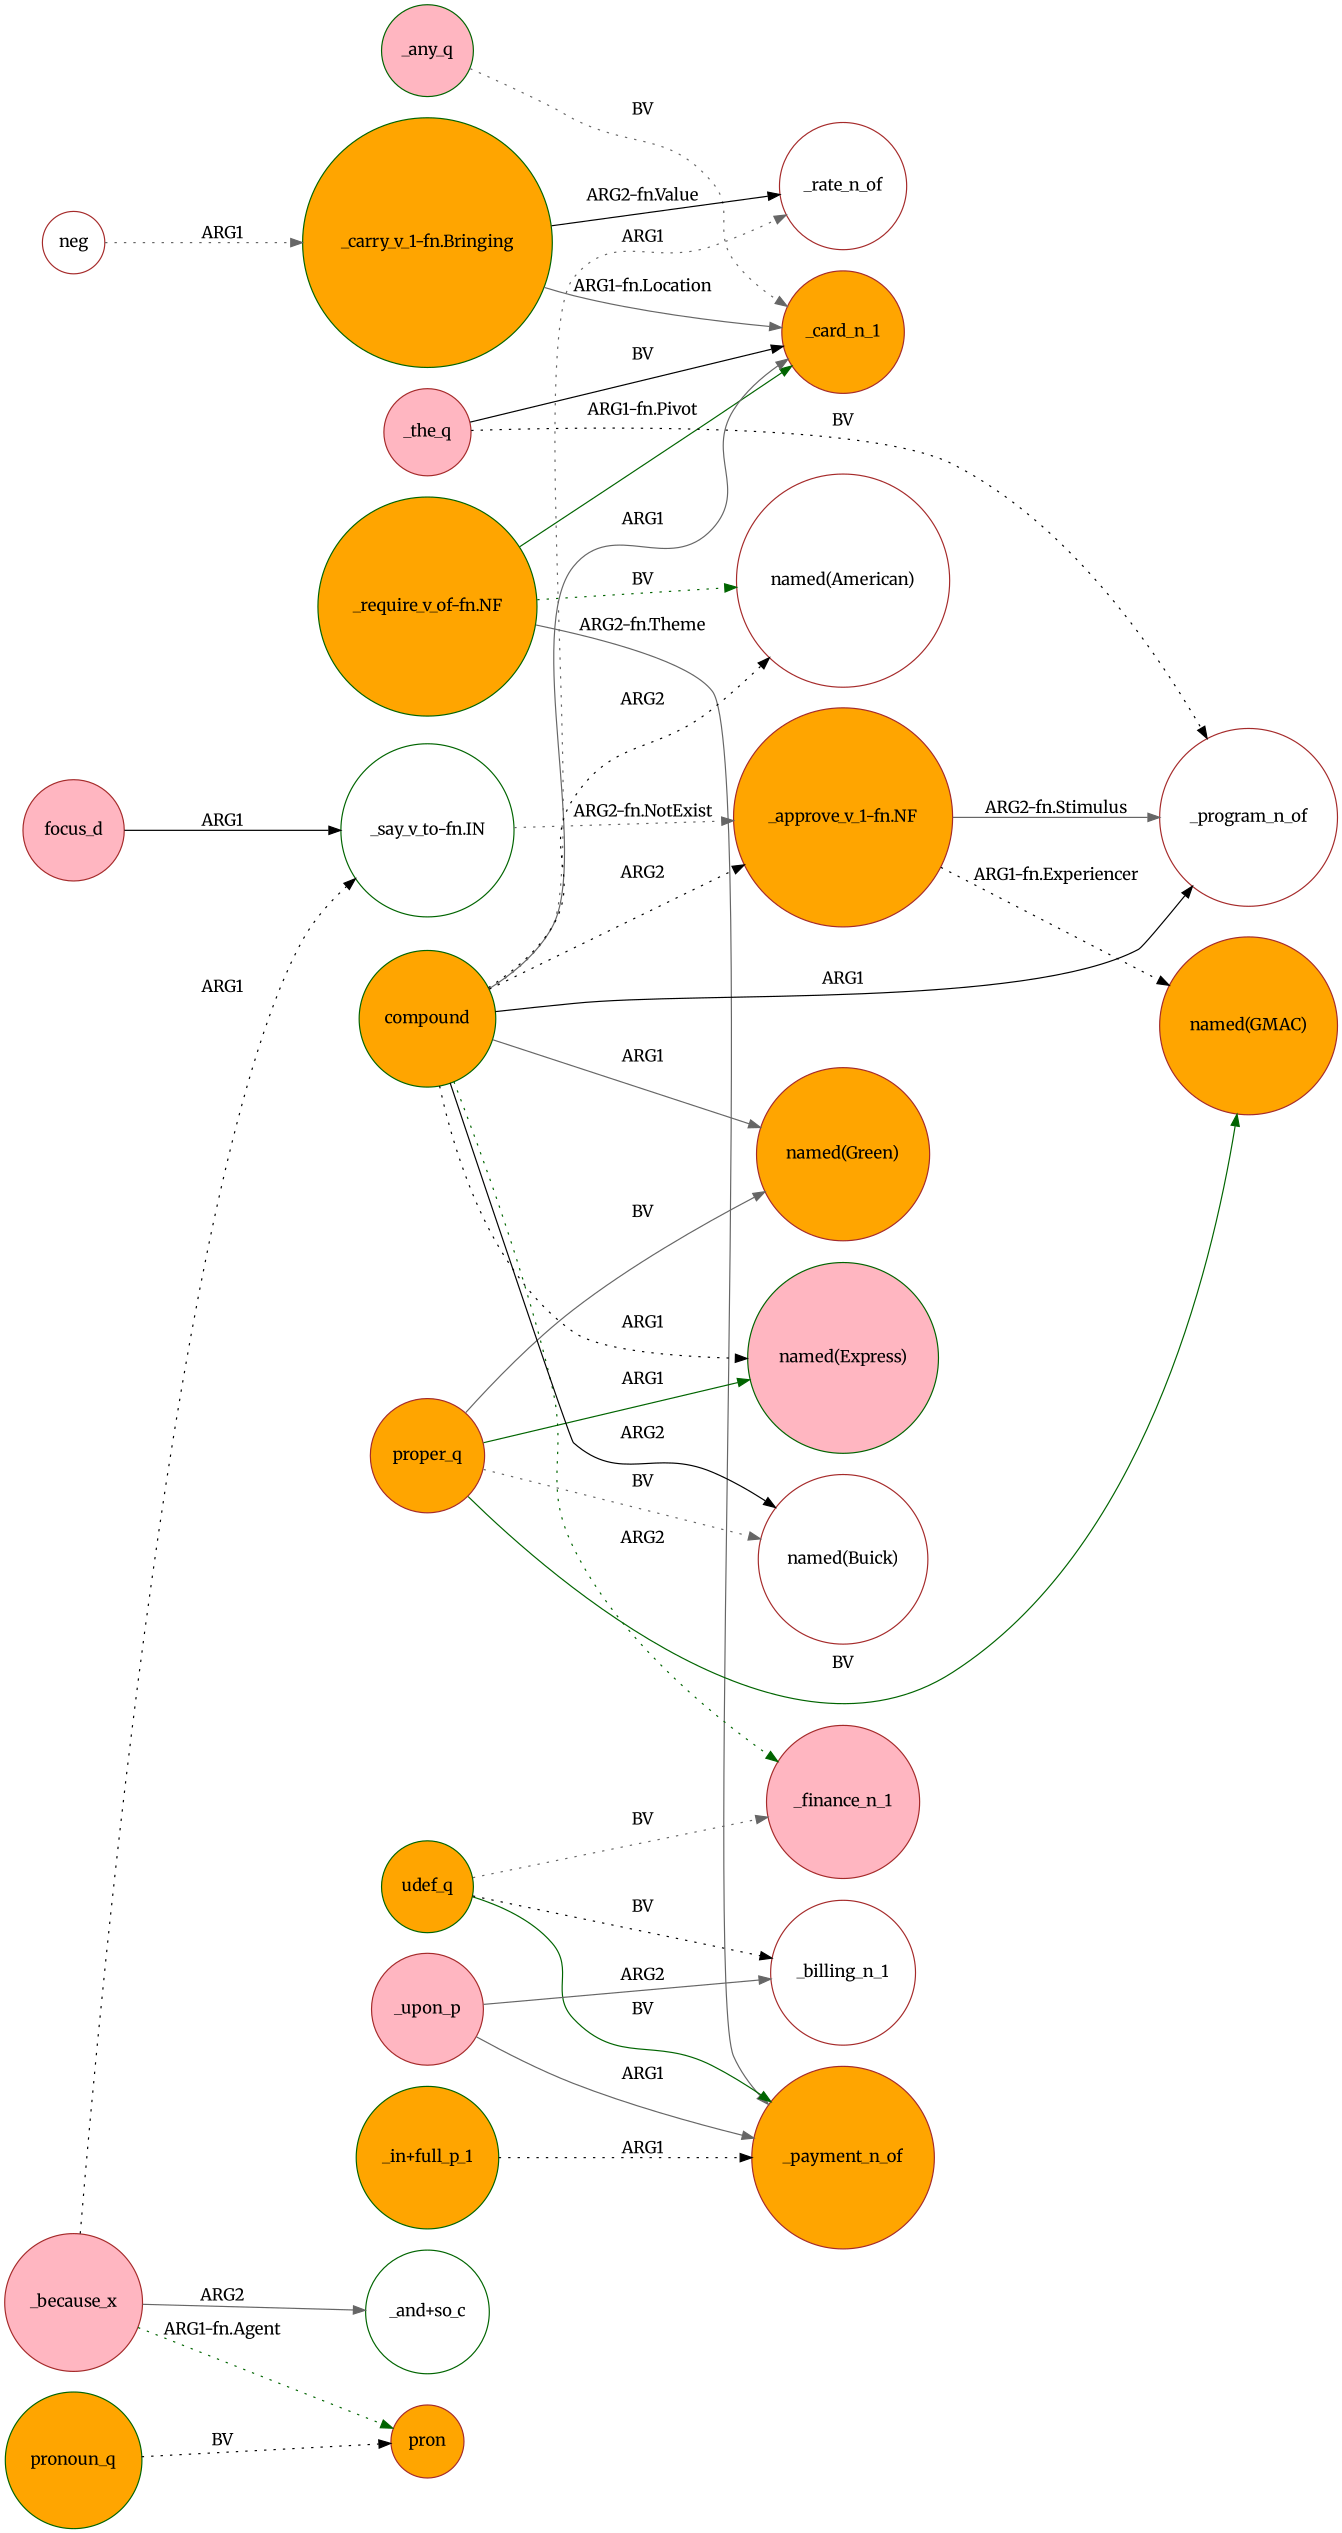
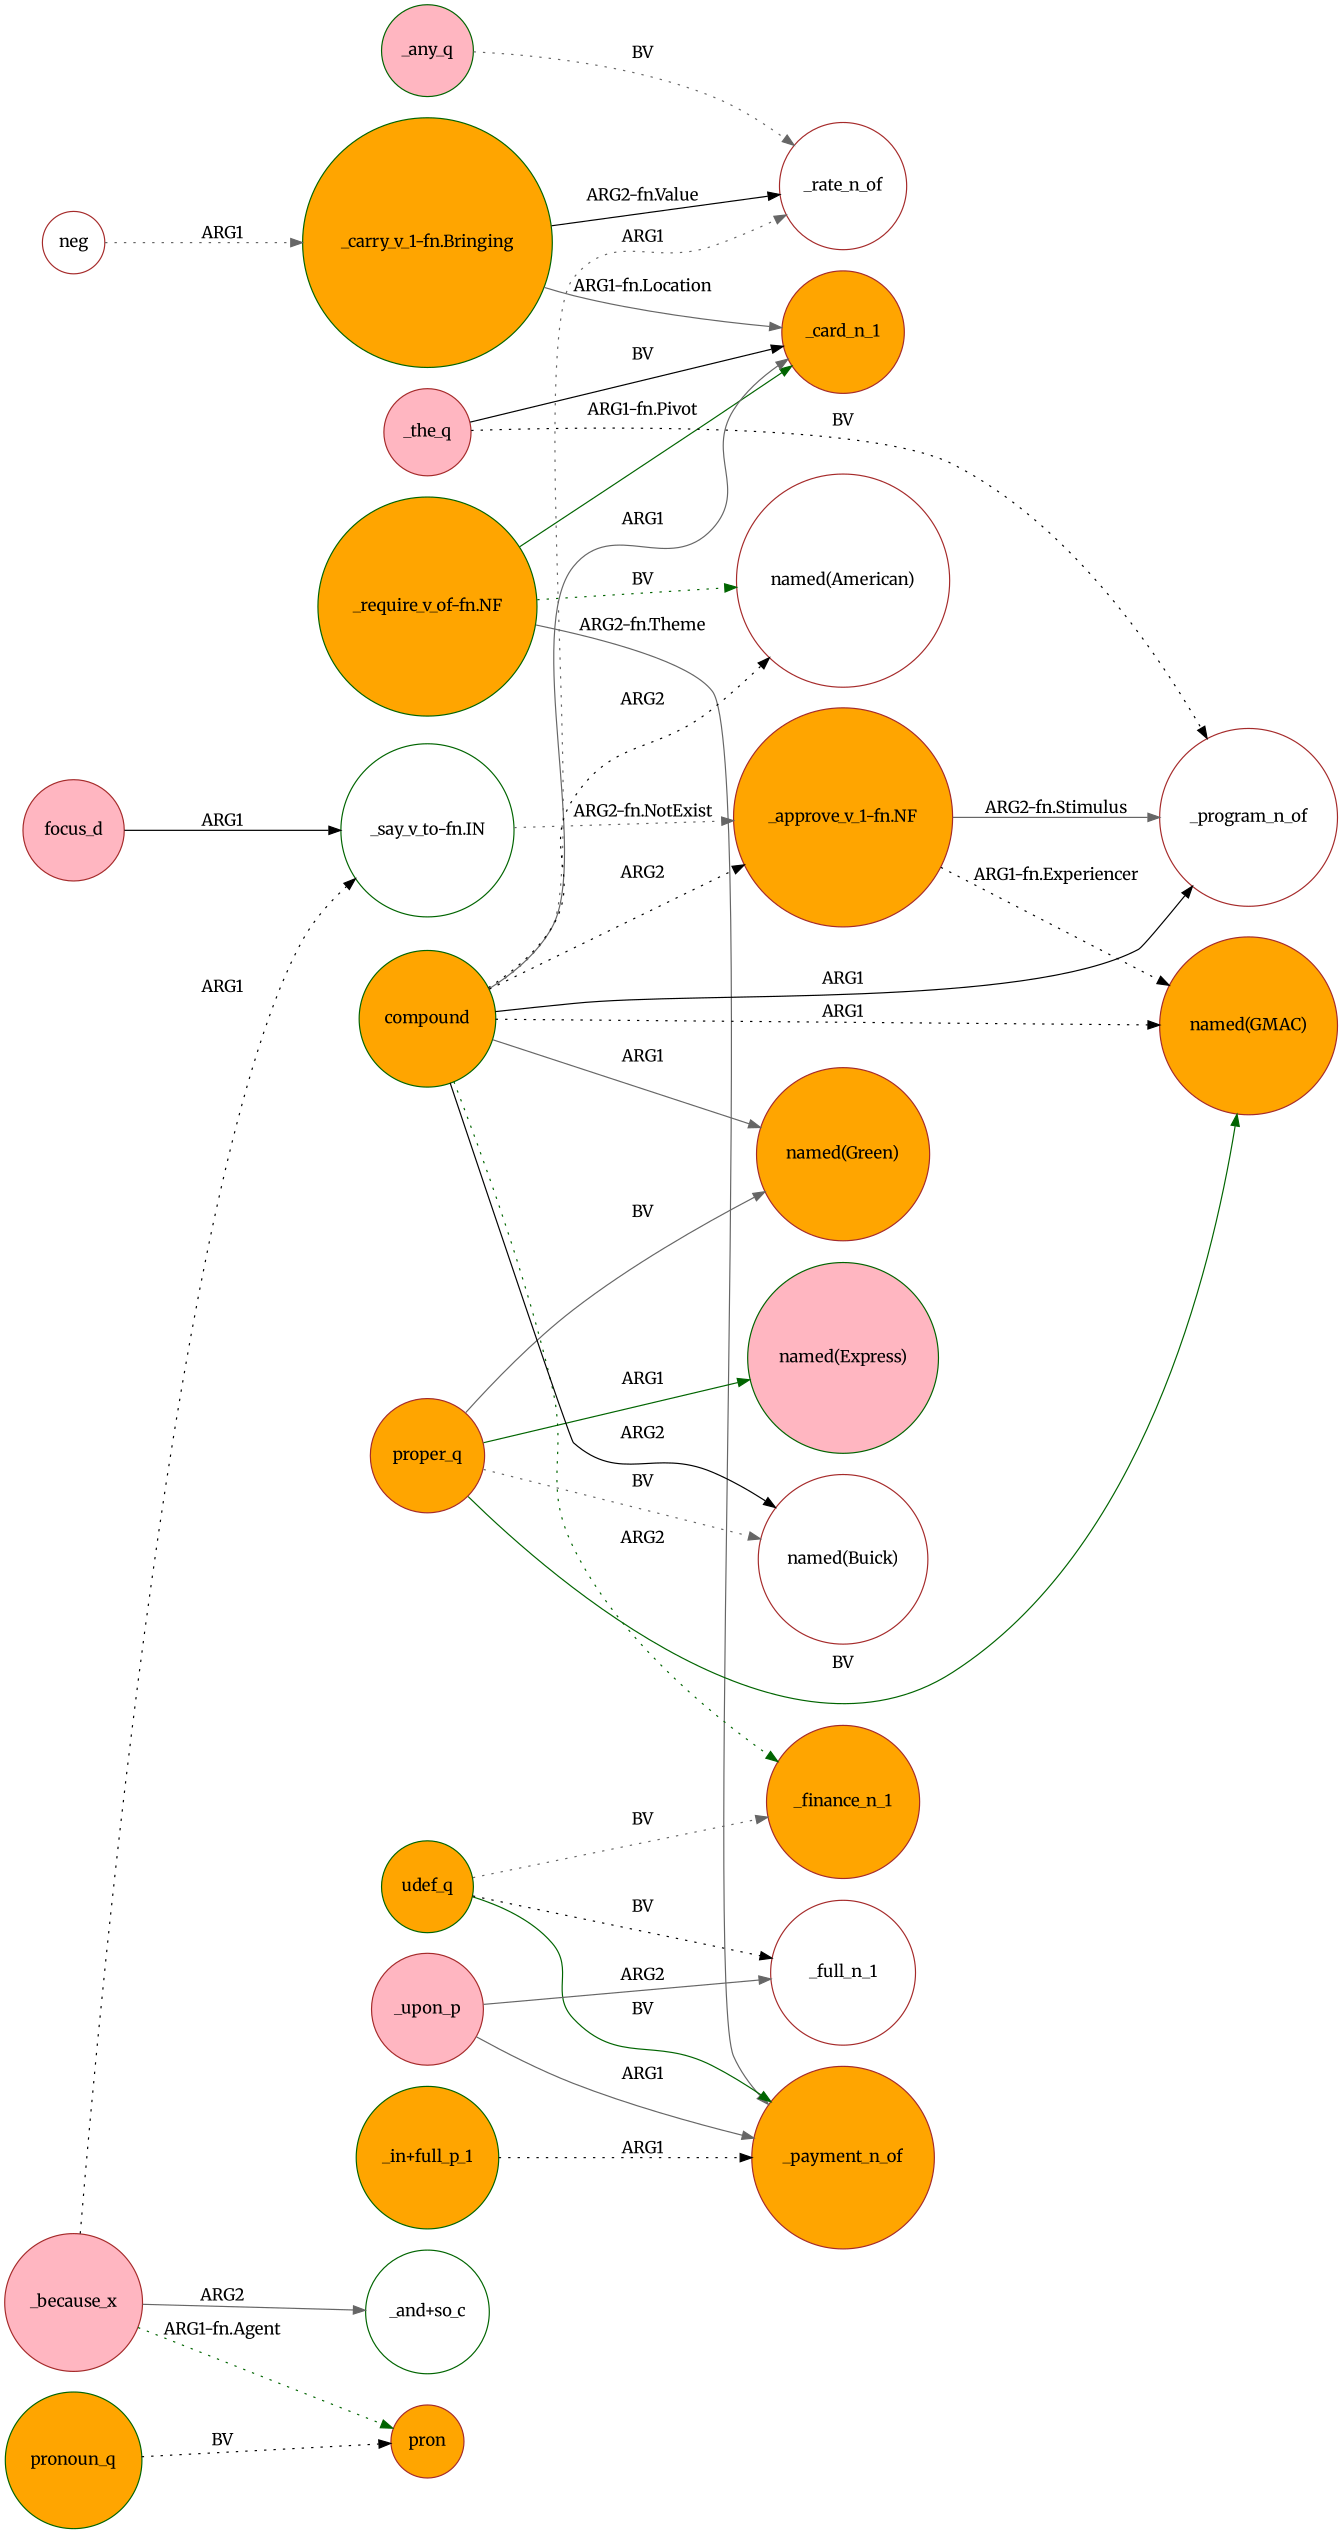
edge "_any_q" -> "_card_n_1": now "_any_q" -> "_rate_n_of"
edge "compound" -> "named(Express)": now "compound" -> "named(GMAC)"
node "_finance_n_1": fillcolor lightpink -> orange
node "_billing_n_1": label "_billing_n_1" -> "_full_n_1"
